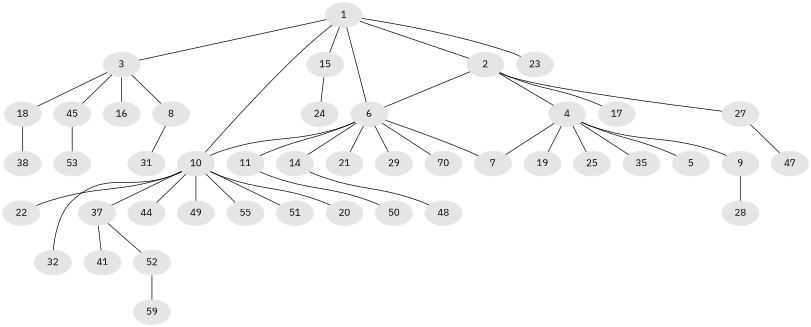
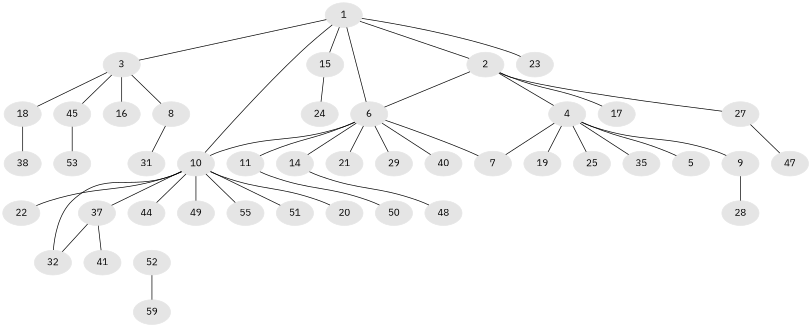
node "70": label "70" -> "40"
edge "37" -- "52": now "37" -- "32"
